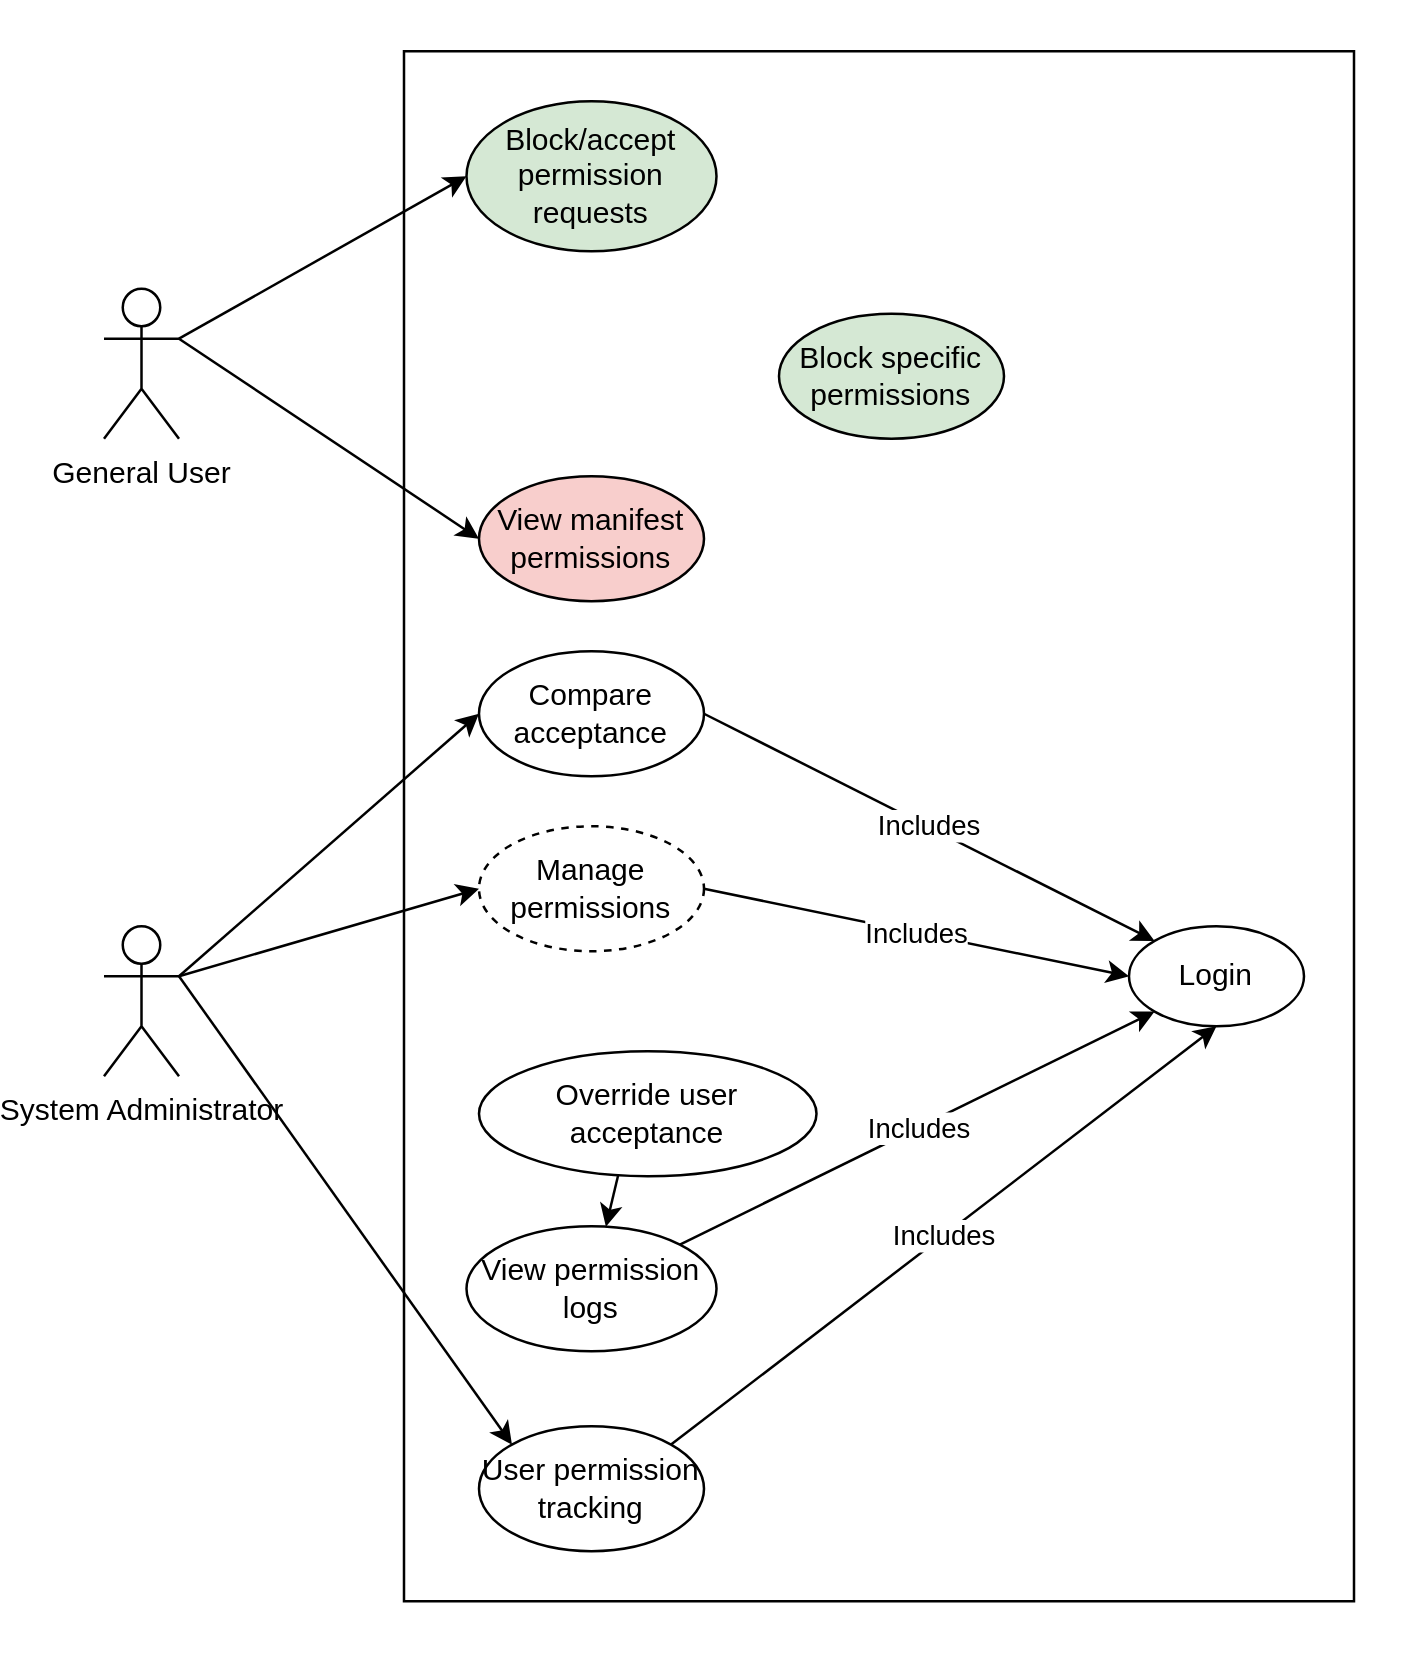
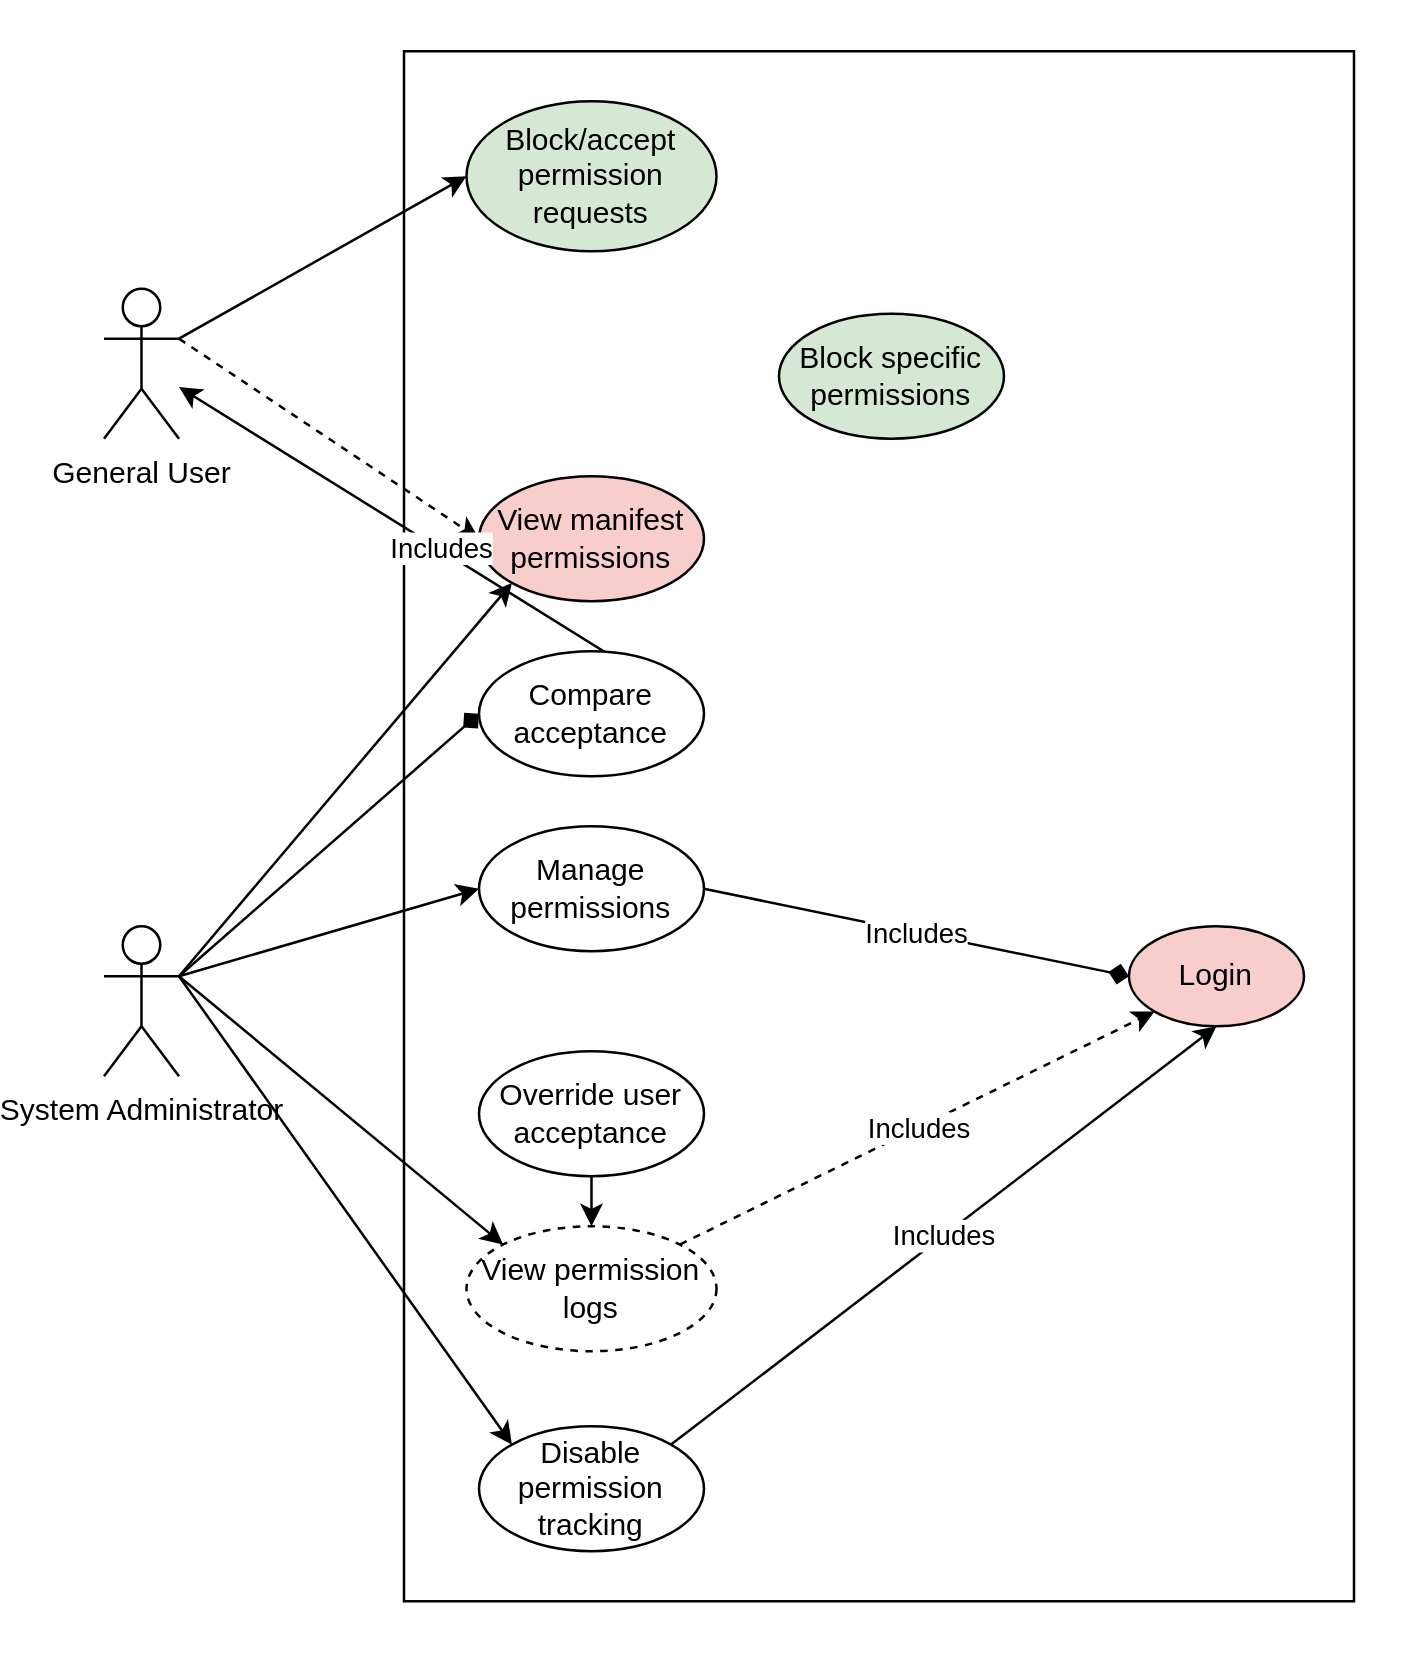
edge "General User" -> "View manifest permissions": style solid -> dashed
edge "System Administrator" -> "Compare acceptance": arrowhead classic -> diamond
edge "Compare acceptance" -> "Login": now "Compare acceptance" -> "General User"
edge "System Administrator" -> "View manifest permissions": added
node "Manage permissions": style dashed -> solid
edge "Manage permissions" -> "Login": arrowhead classic -> diamond
node "Login": fillcolor #ffffff -> #f8cecc
edge "System Administrator" -> "View permission logs": added
node "Override user acceptance": size 338x125 -> 225x125
edge "View permission logs" -> "Login": style solid -> dashed
node "View permission logs": style solid -> dashed
node "User permission tracking": label "User permission tracking" -> "Disable permission tracking"
